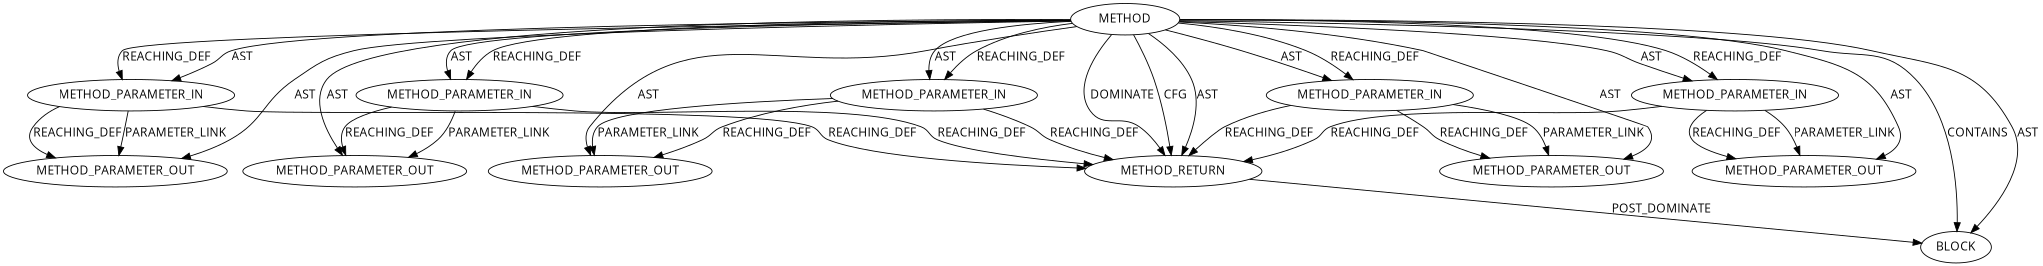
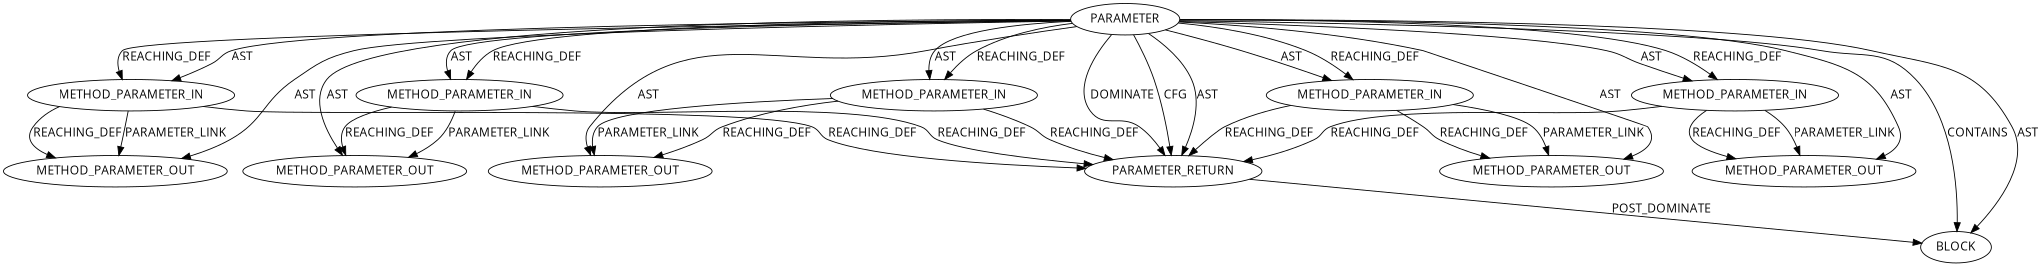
node "METHOD": label "METHOD" -> "PARAMETER"
node "METHOD_RETURN": label "METHOD_RETURN" -> "PARAMETER_RETURN"
